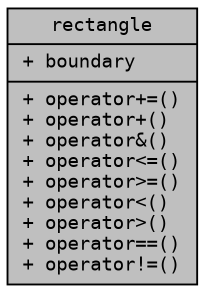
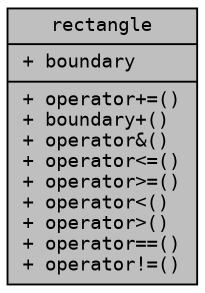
node "rectangle": text "+ operator+()" -> "+ boundary+()"
